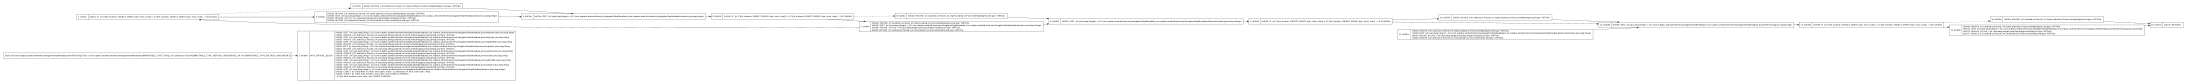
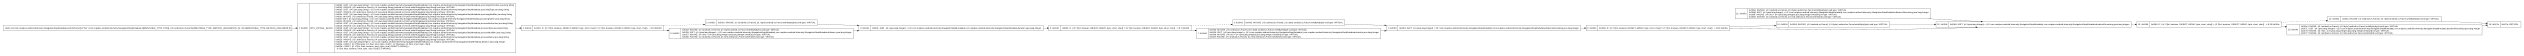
edge "7: 0x0046" -> "1: 0x002c": now "0: 0x0000" -> "1: 0x002c"
